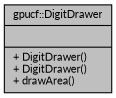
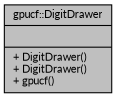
node "gpucf::DigitDrawer": text "+ drawArea()" -> "+ gpucf()"
